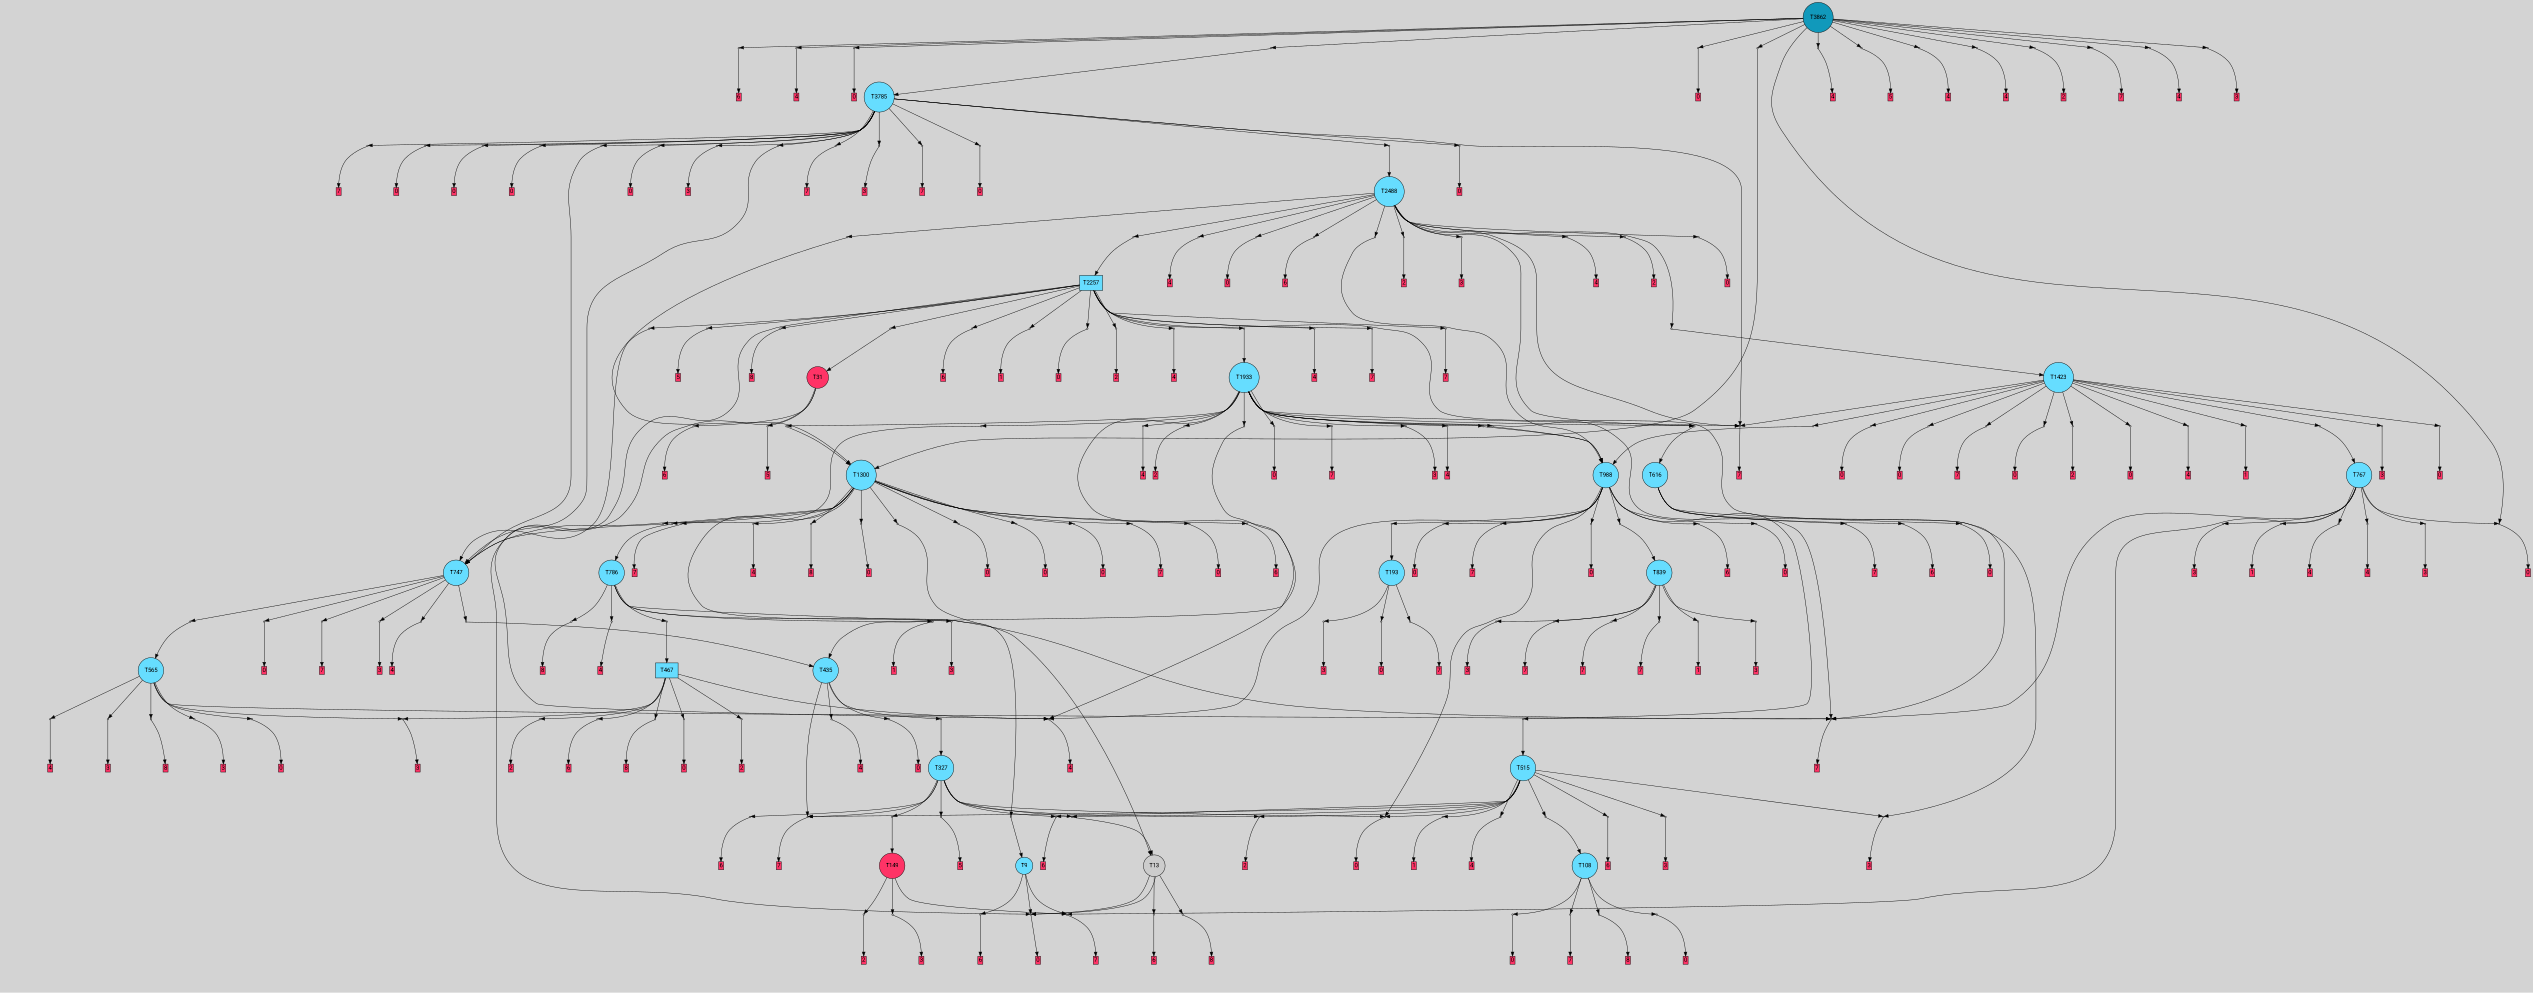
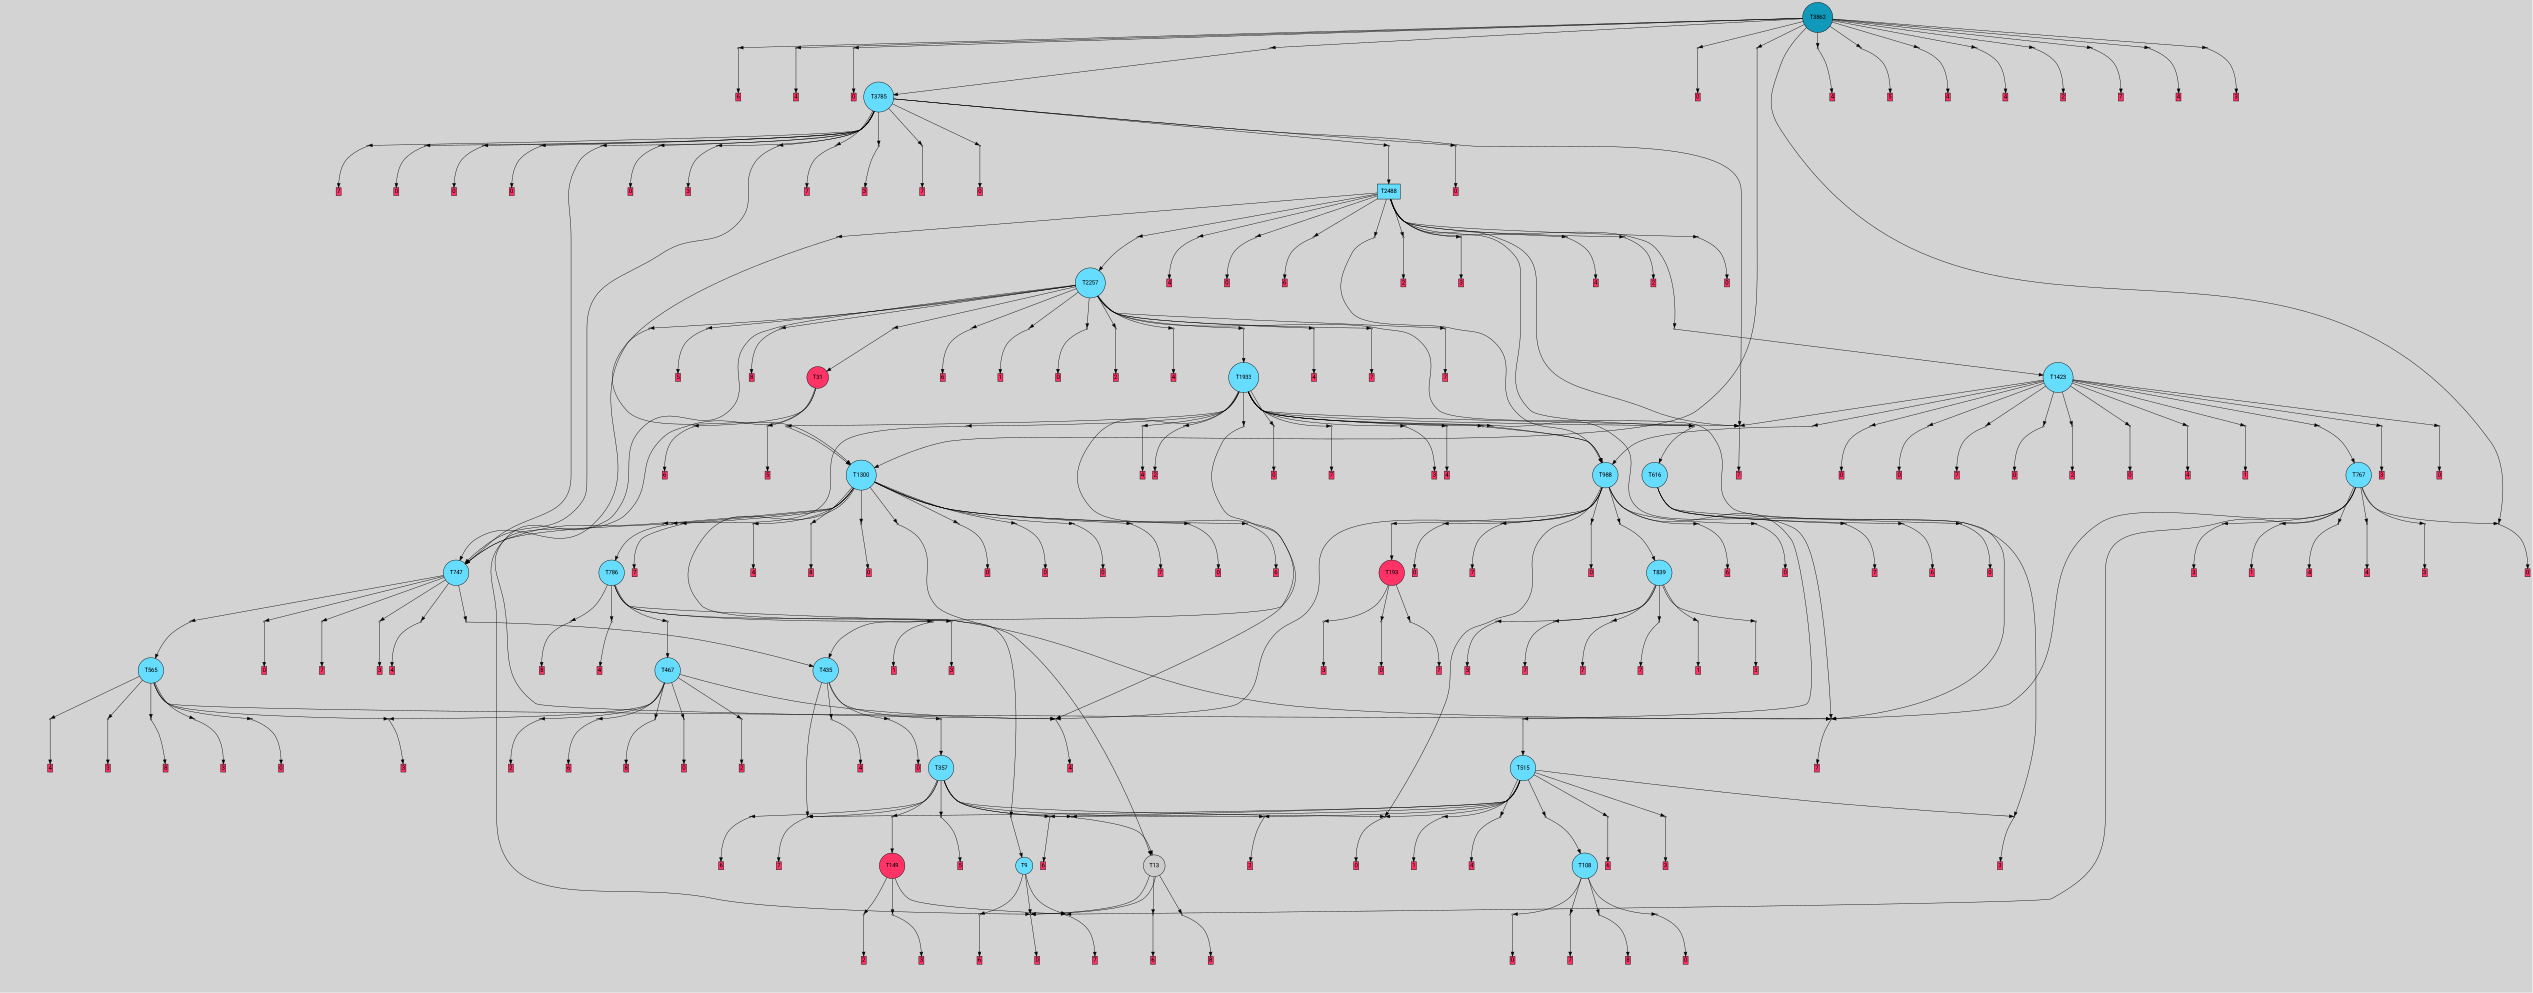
node "T2488": shape circle -> box
node "T2257": shape box -> circle
node "T193": fillcolor #66ddff -> #ff3366
node "T467": shape box -> circle
node "T327": label "T327" -> "T357"
